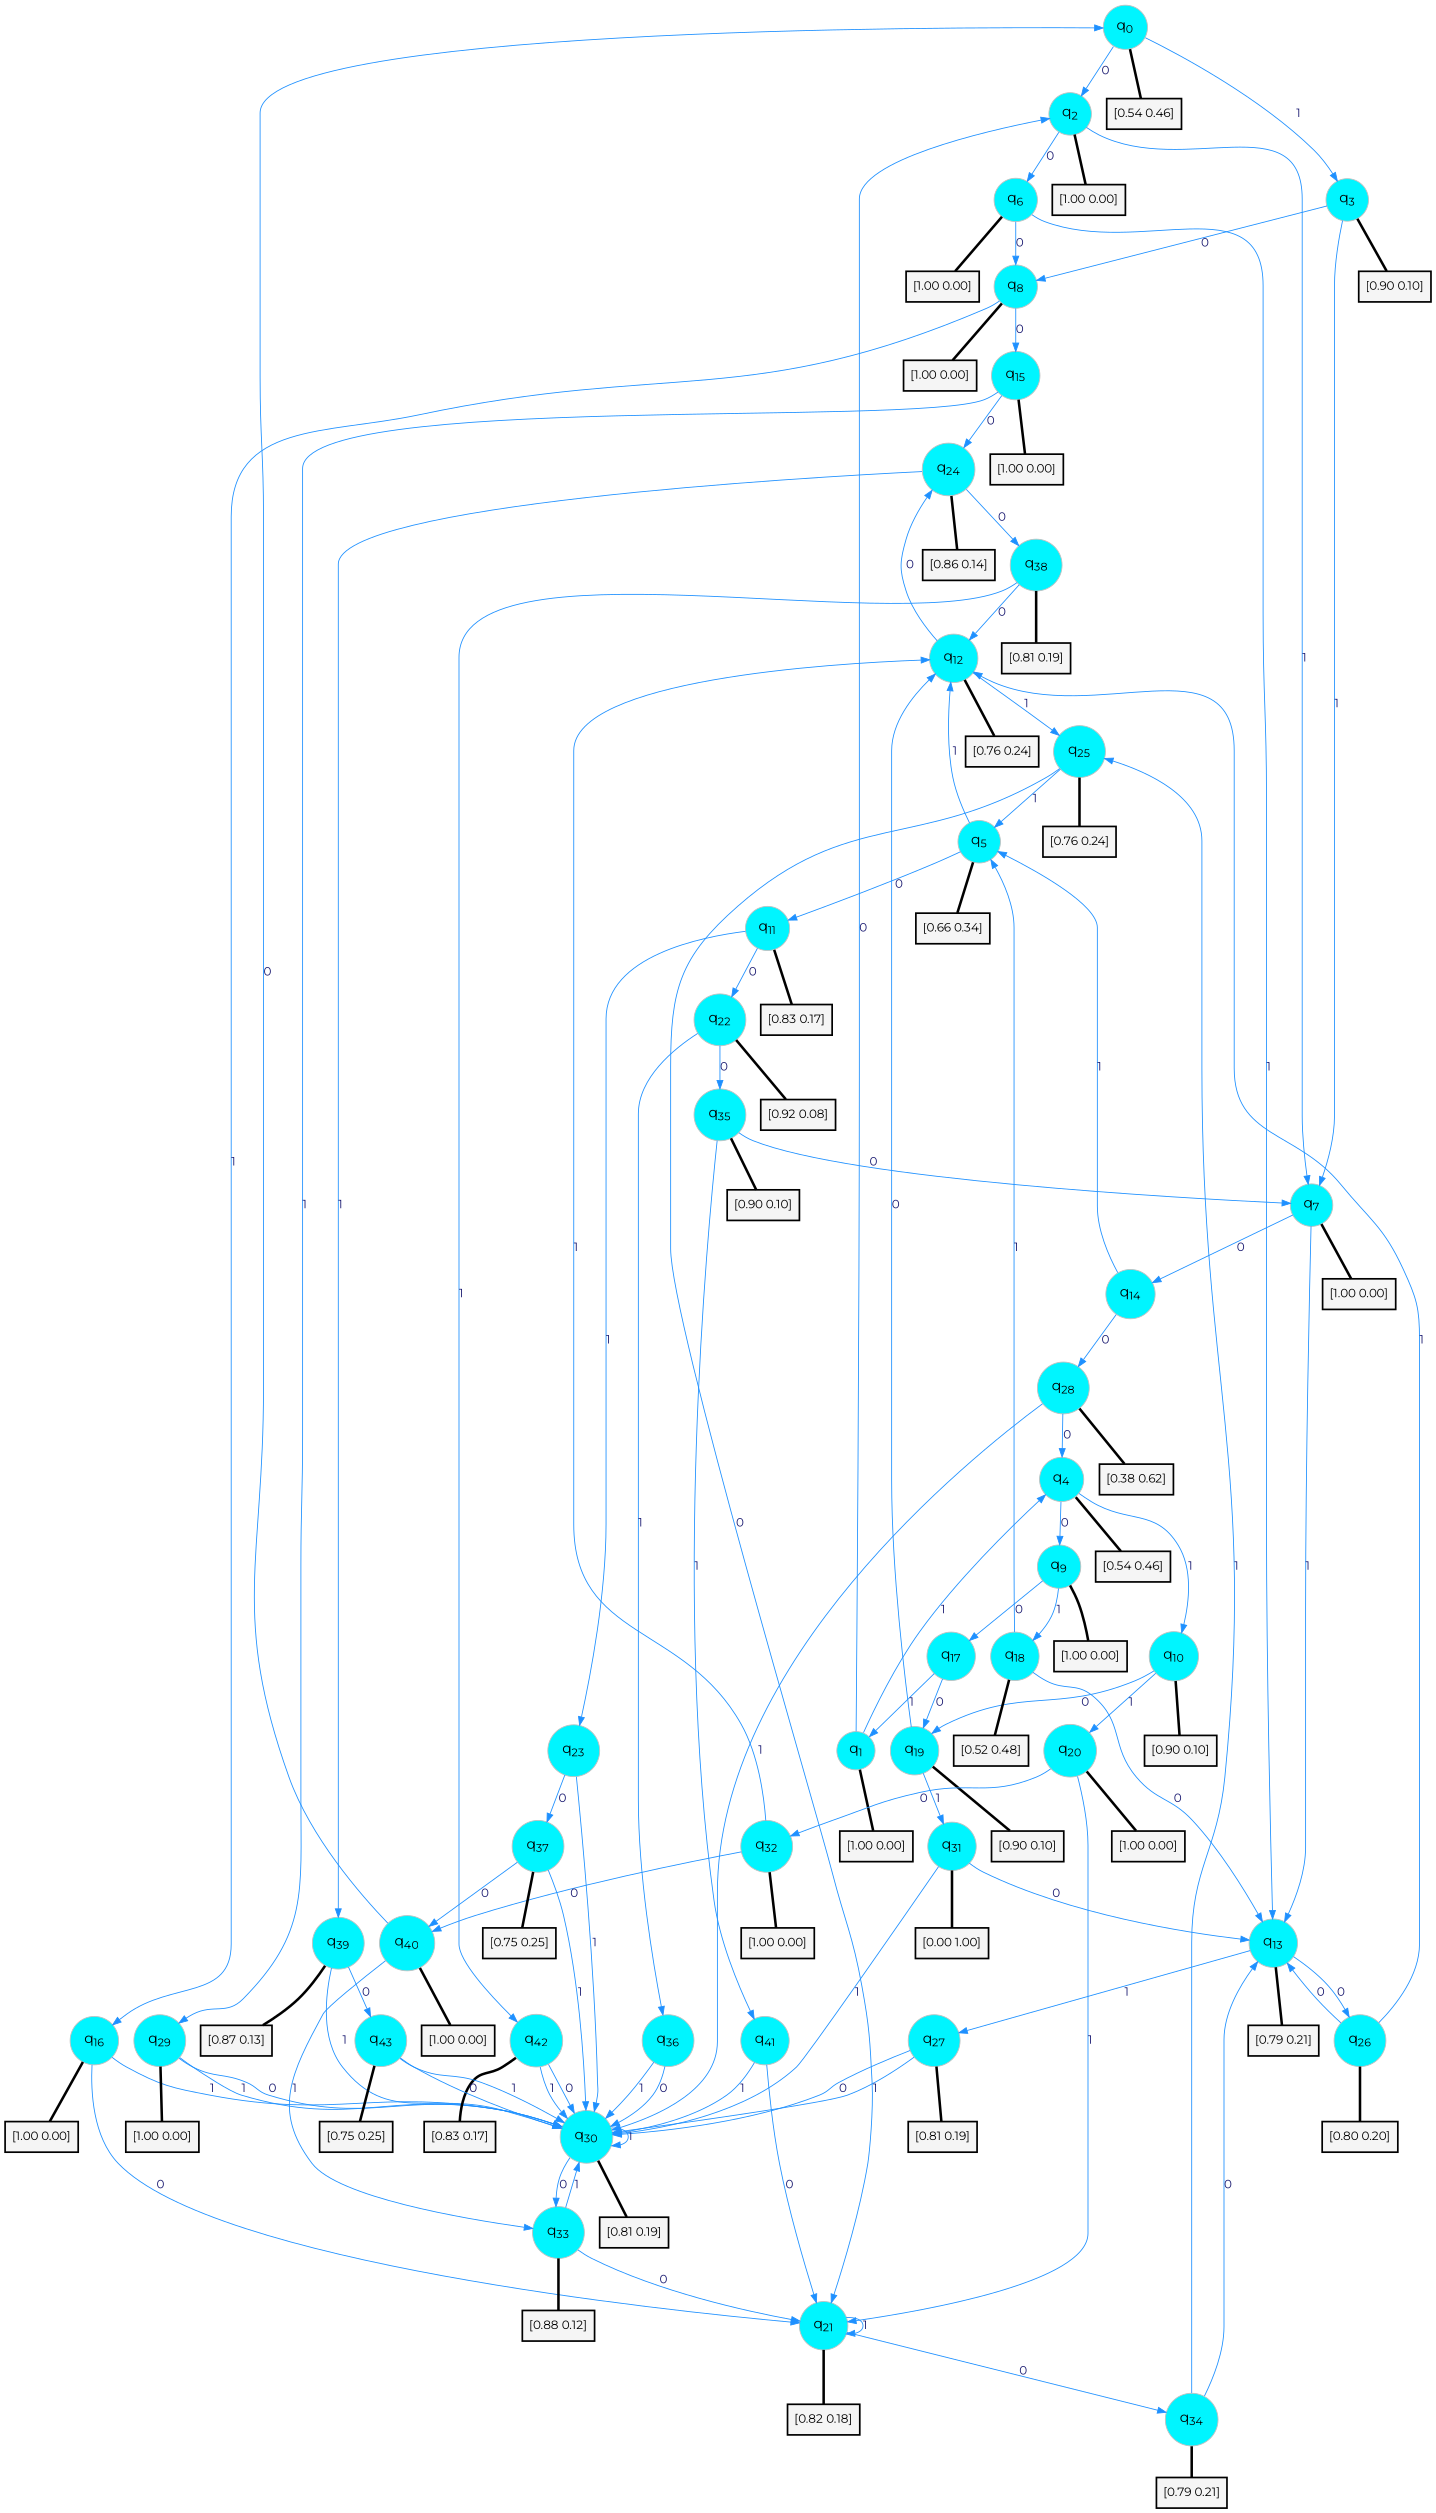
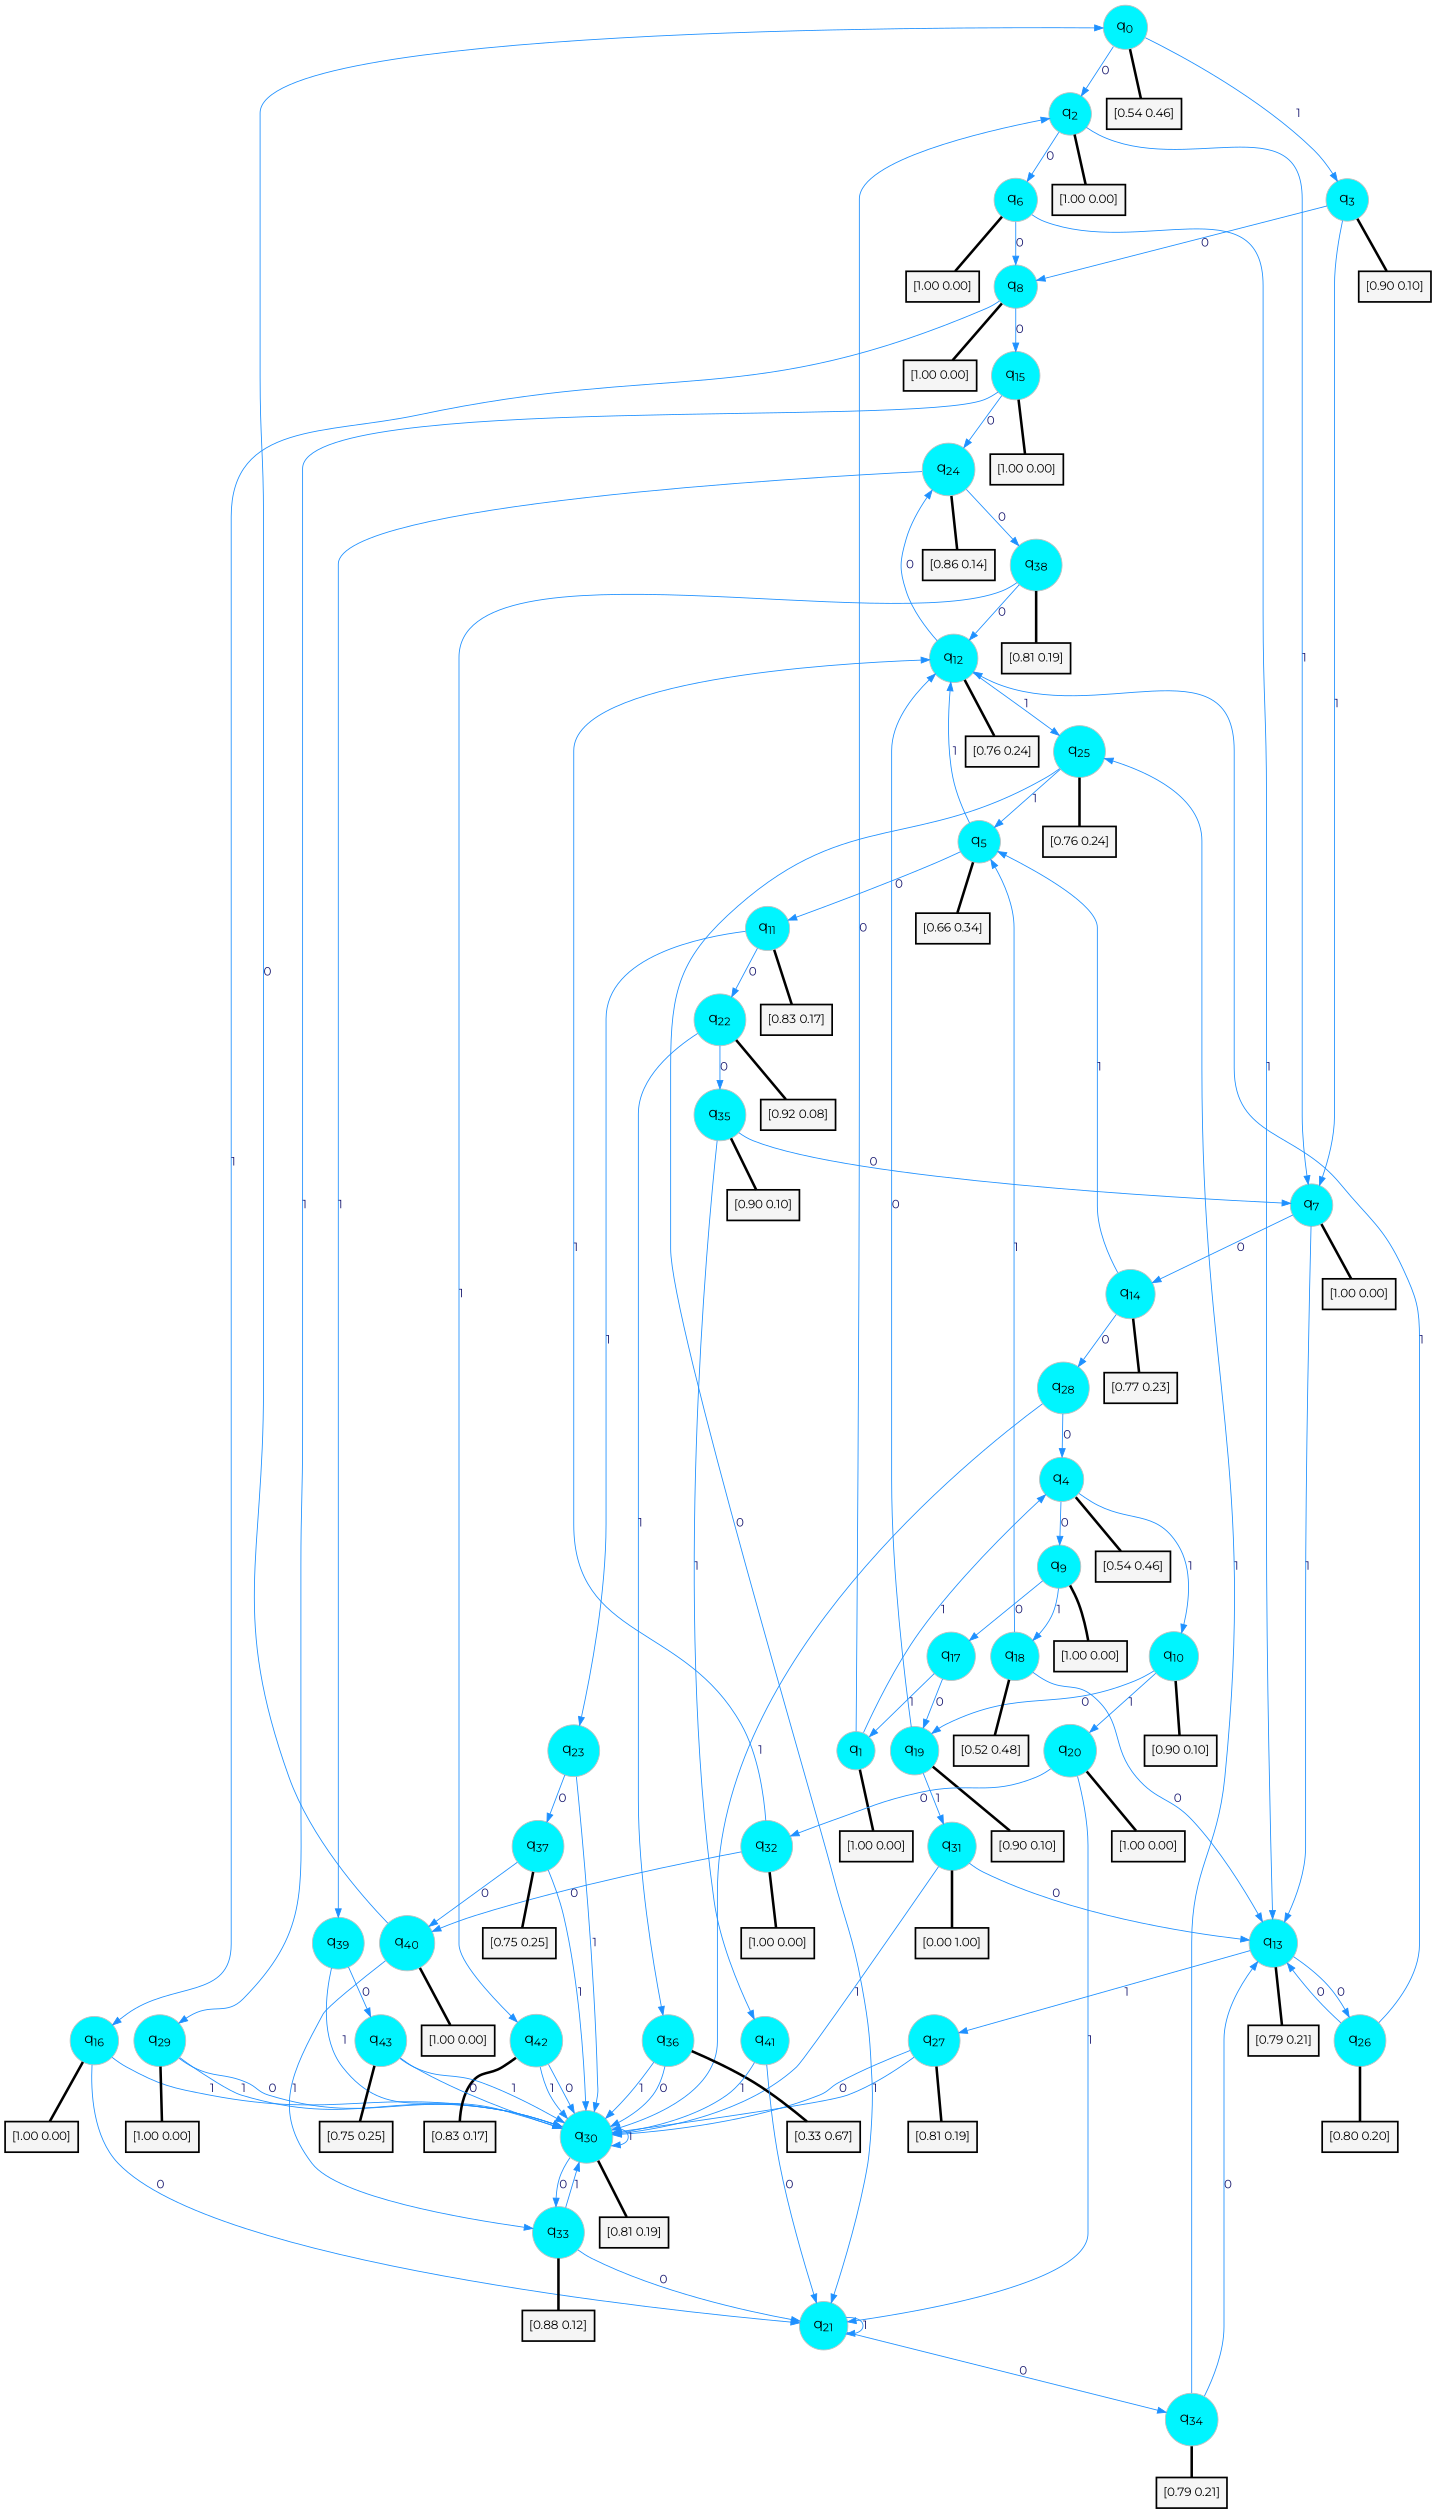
node "[0.77 0.23]": added
node "[0.38 0.62]": removed
node "[0.87 0.13]": removed
node "[0.33 0.67]": added
node "[0.82 0.18]": removed
